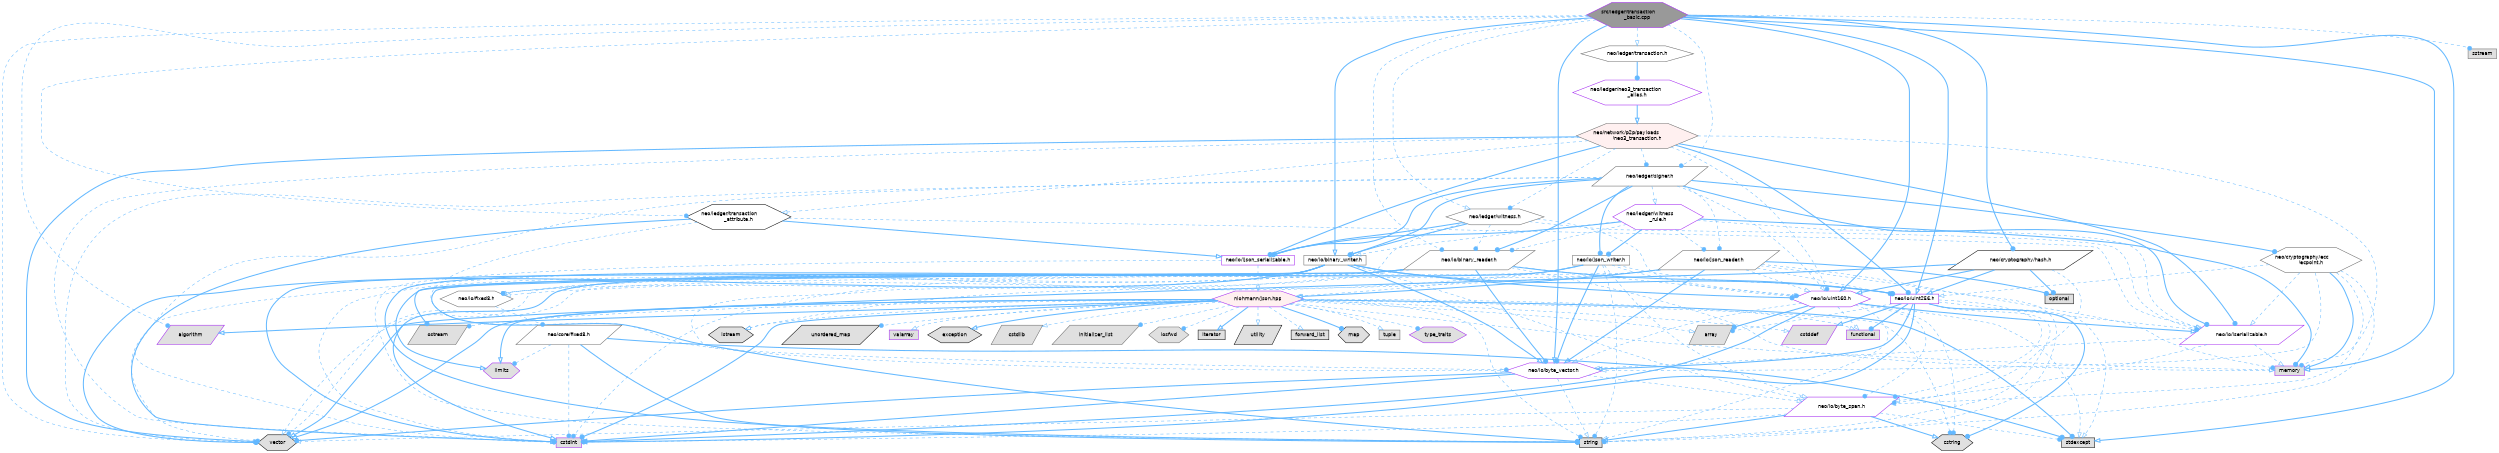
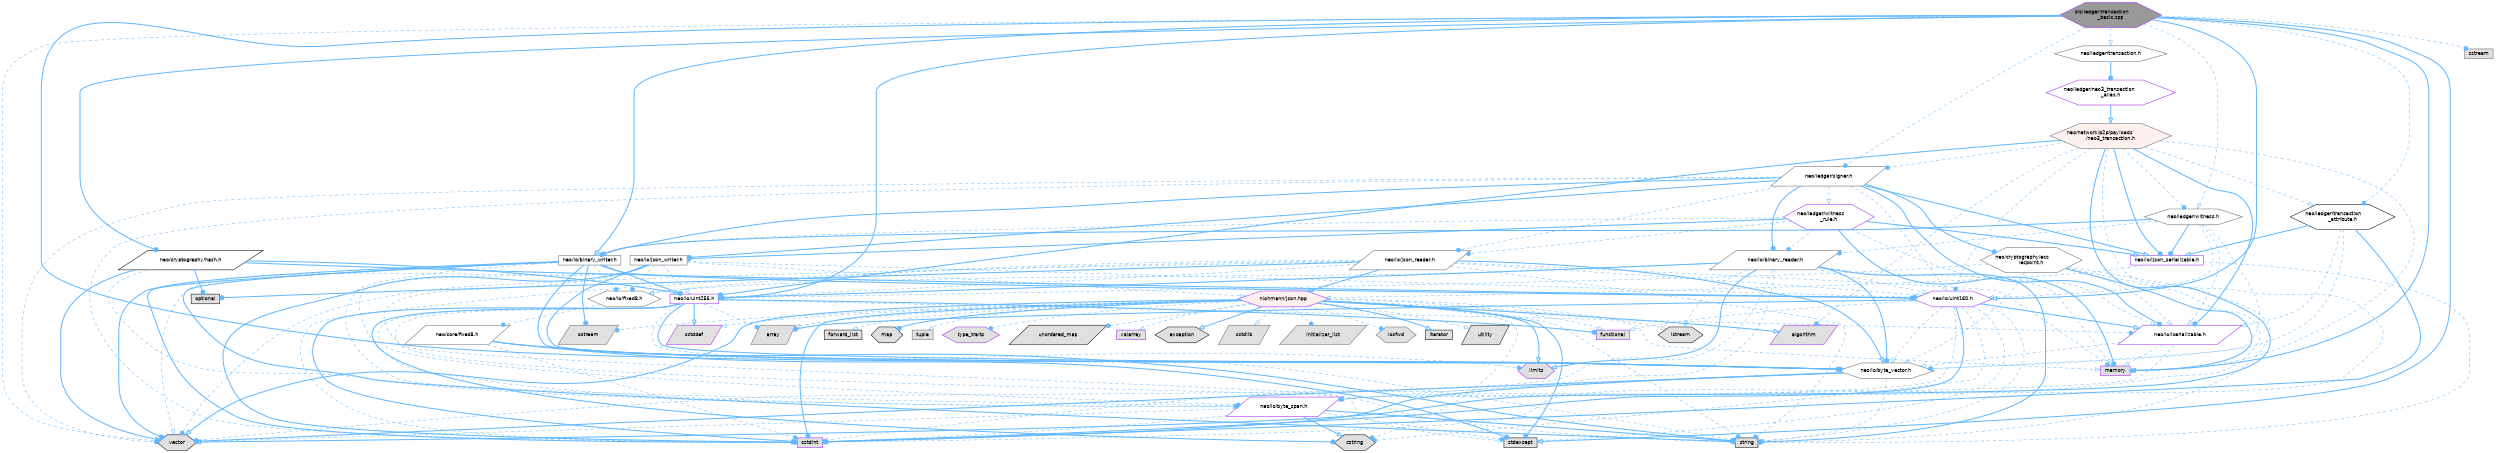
edge "src/ledger/transaction _basic.cpp" -> "algorithm": now "neo/network/p2p/payloads /neo3_transaction.h" -> "algorithm"
edge "src/ledger/transaction _basic.cpp" -> "neo/io/binary_reader.h": removed
node "neo/io/byte_vector.h": color purple -> gray40
